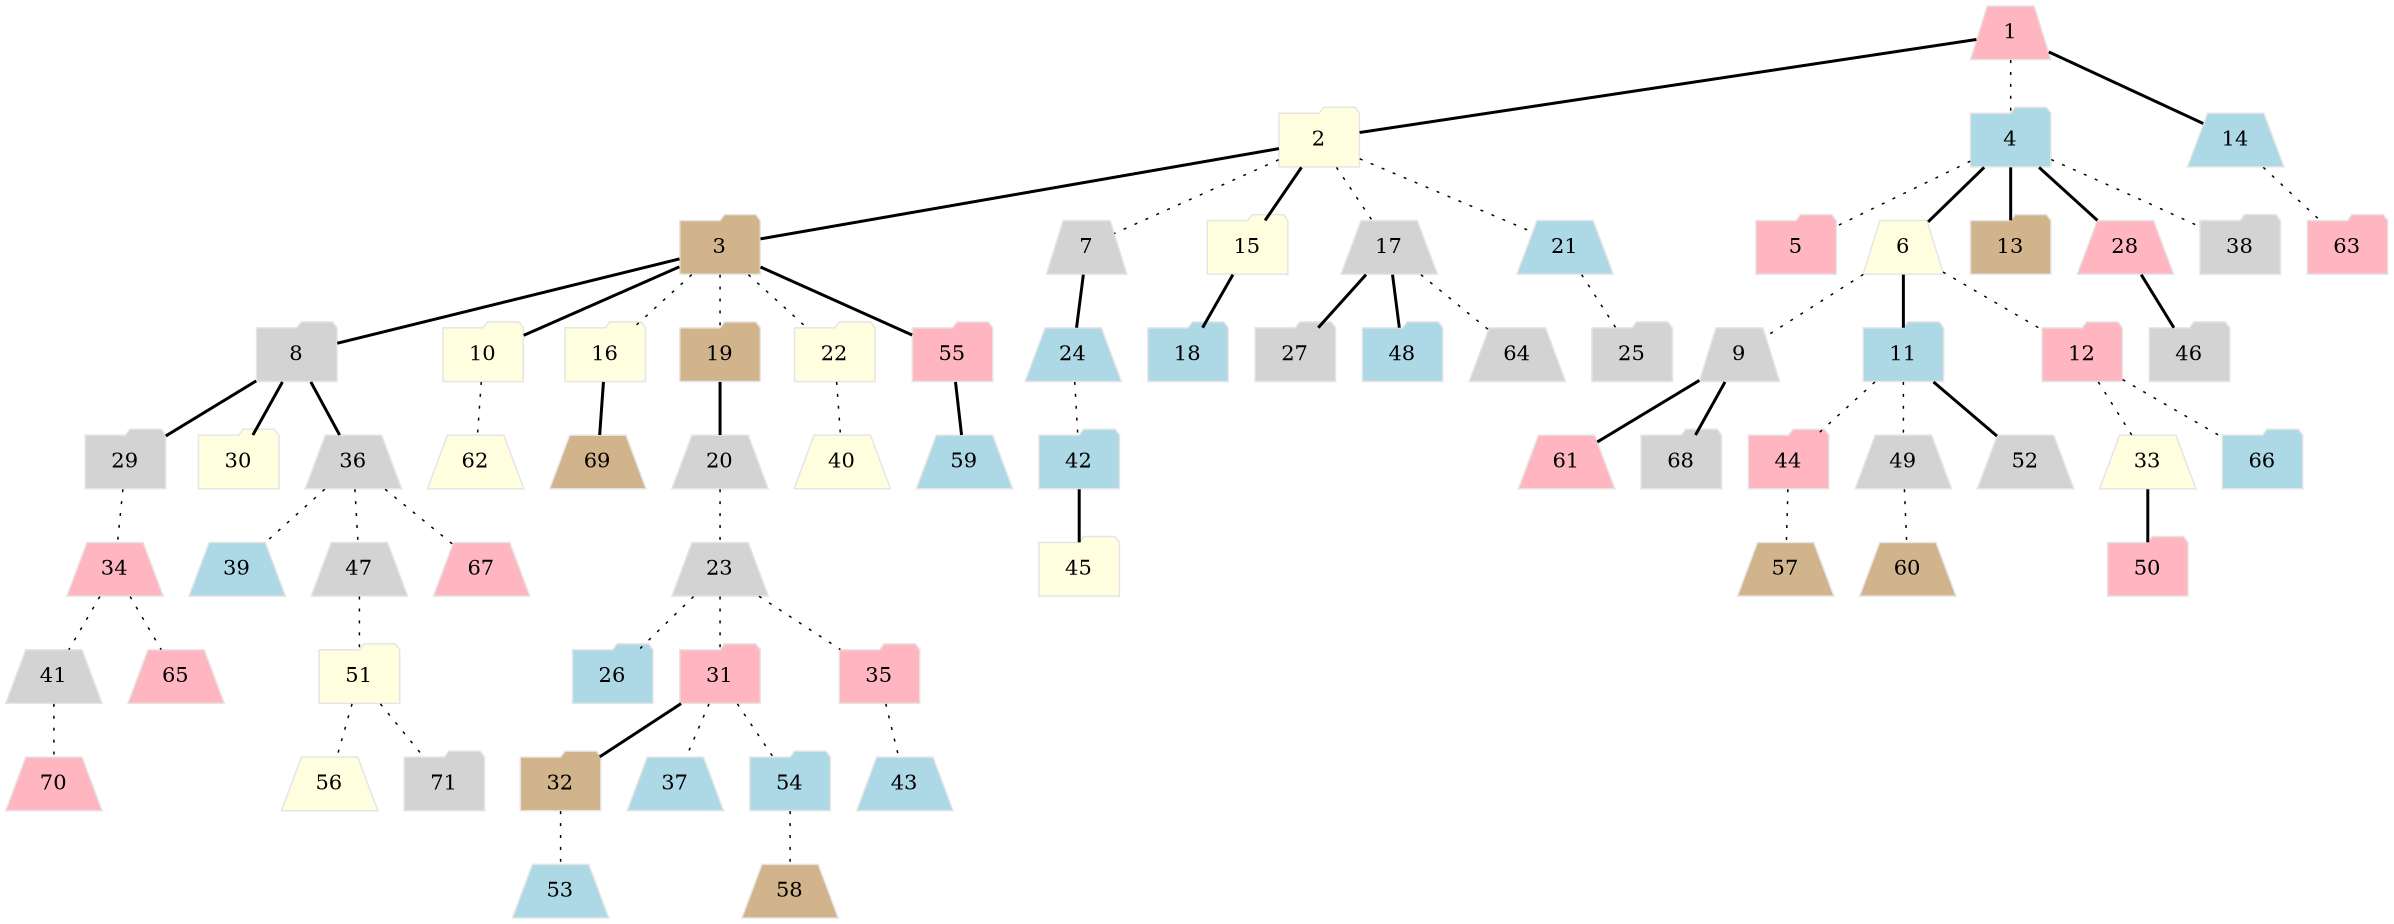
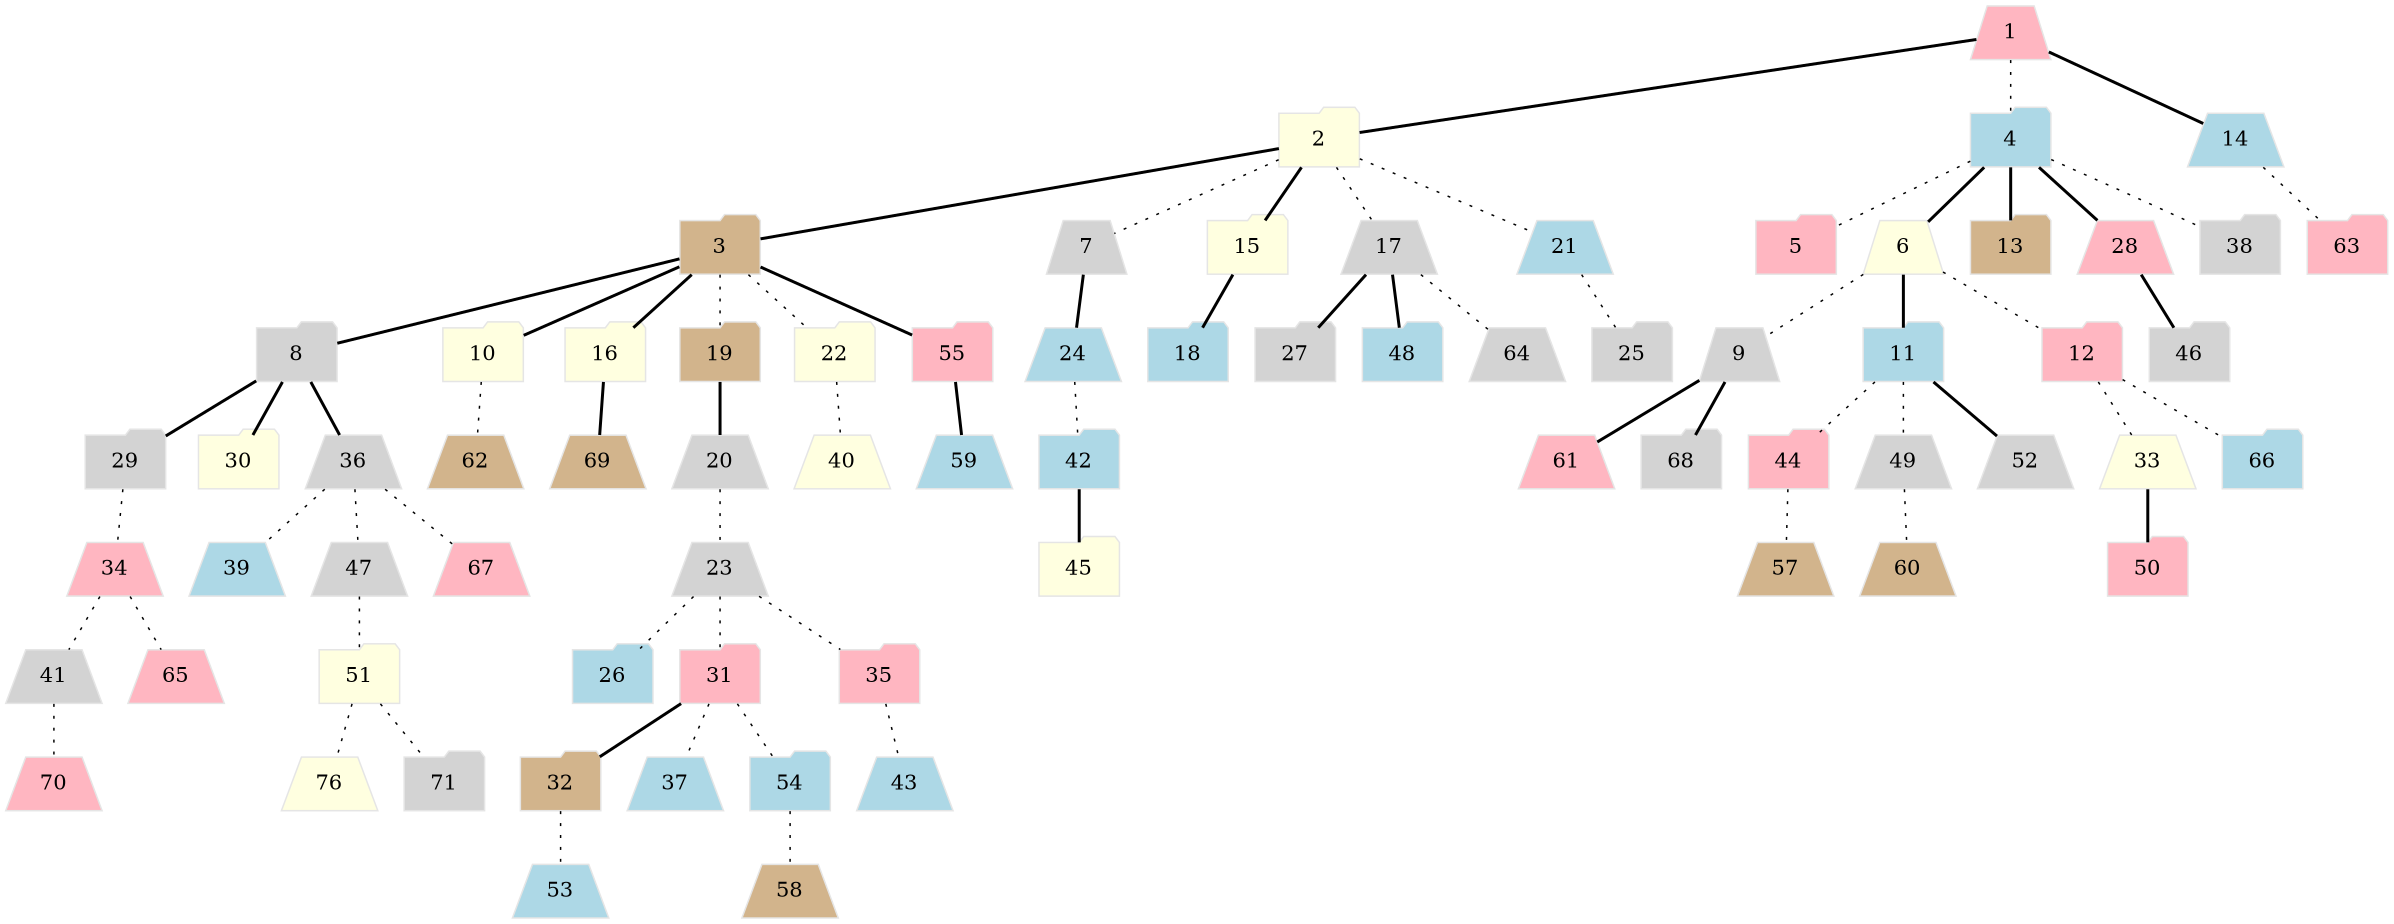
edge "3" -- "16": style dotted -> bold
node "62": fillcolor lightyellow -> tan
node "56": label "56" -> "76"
